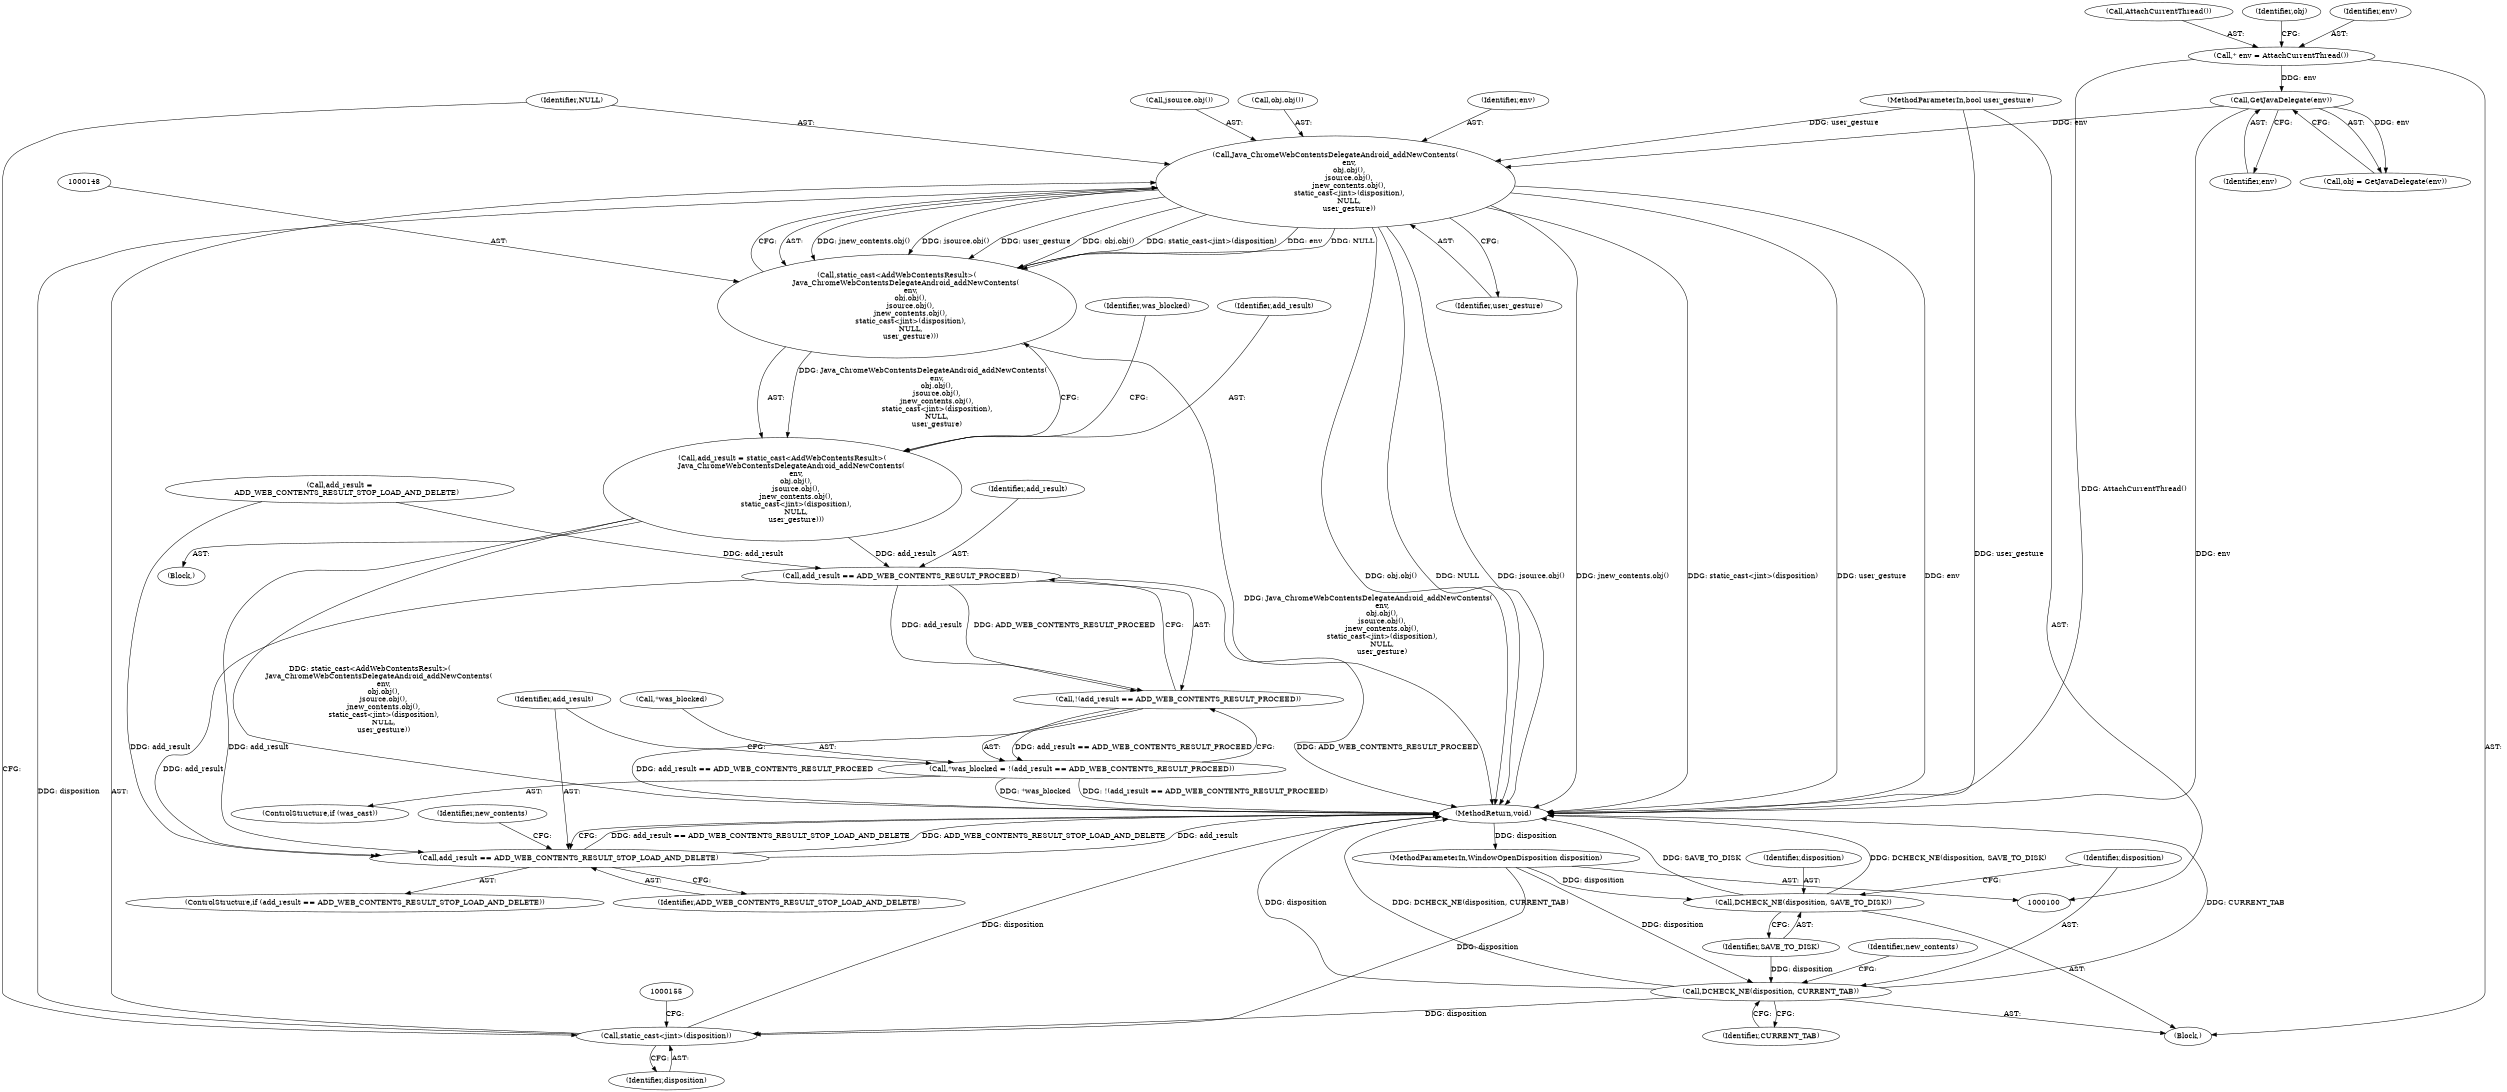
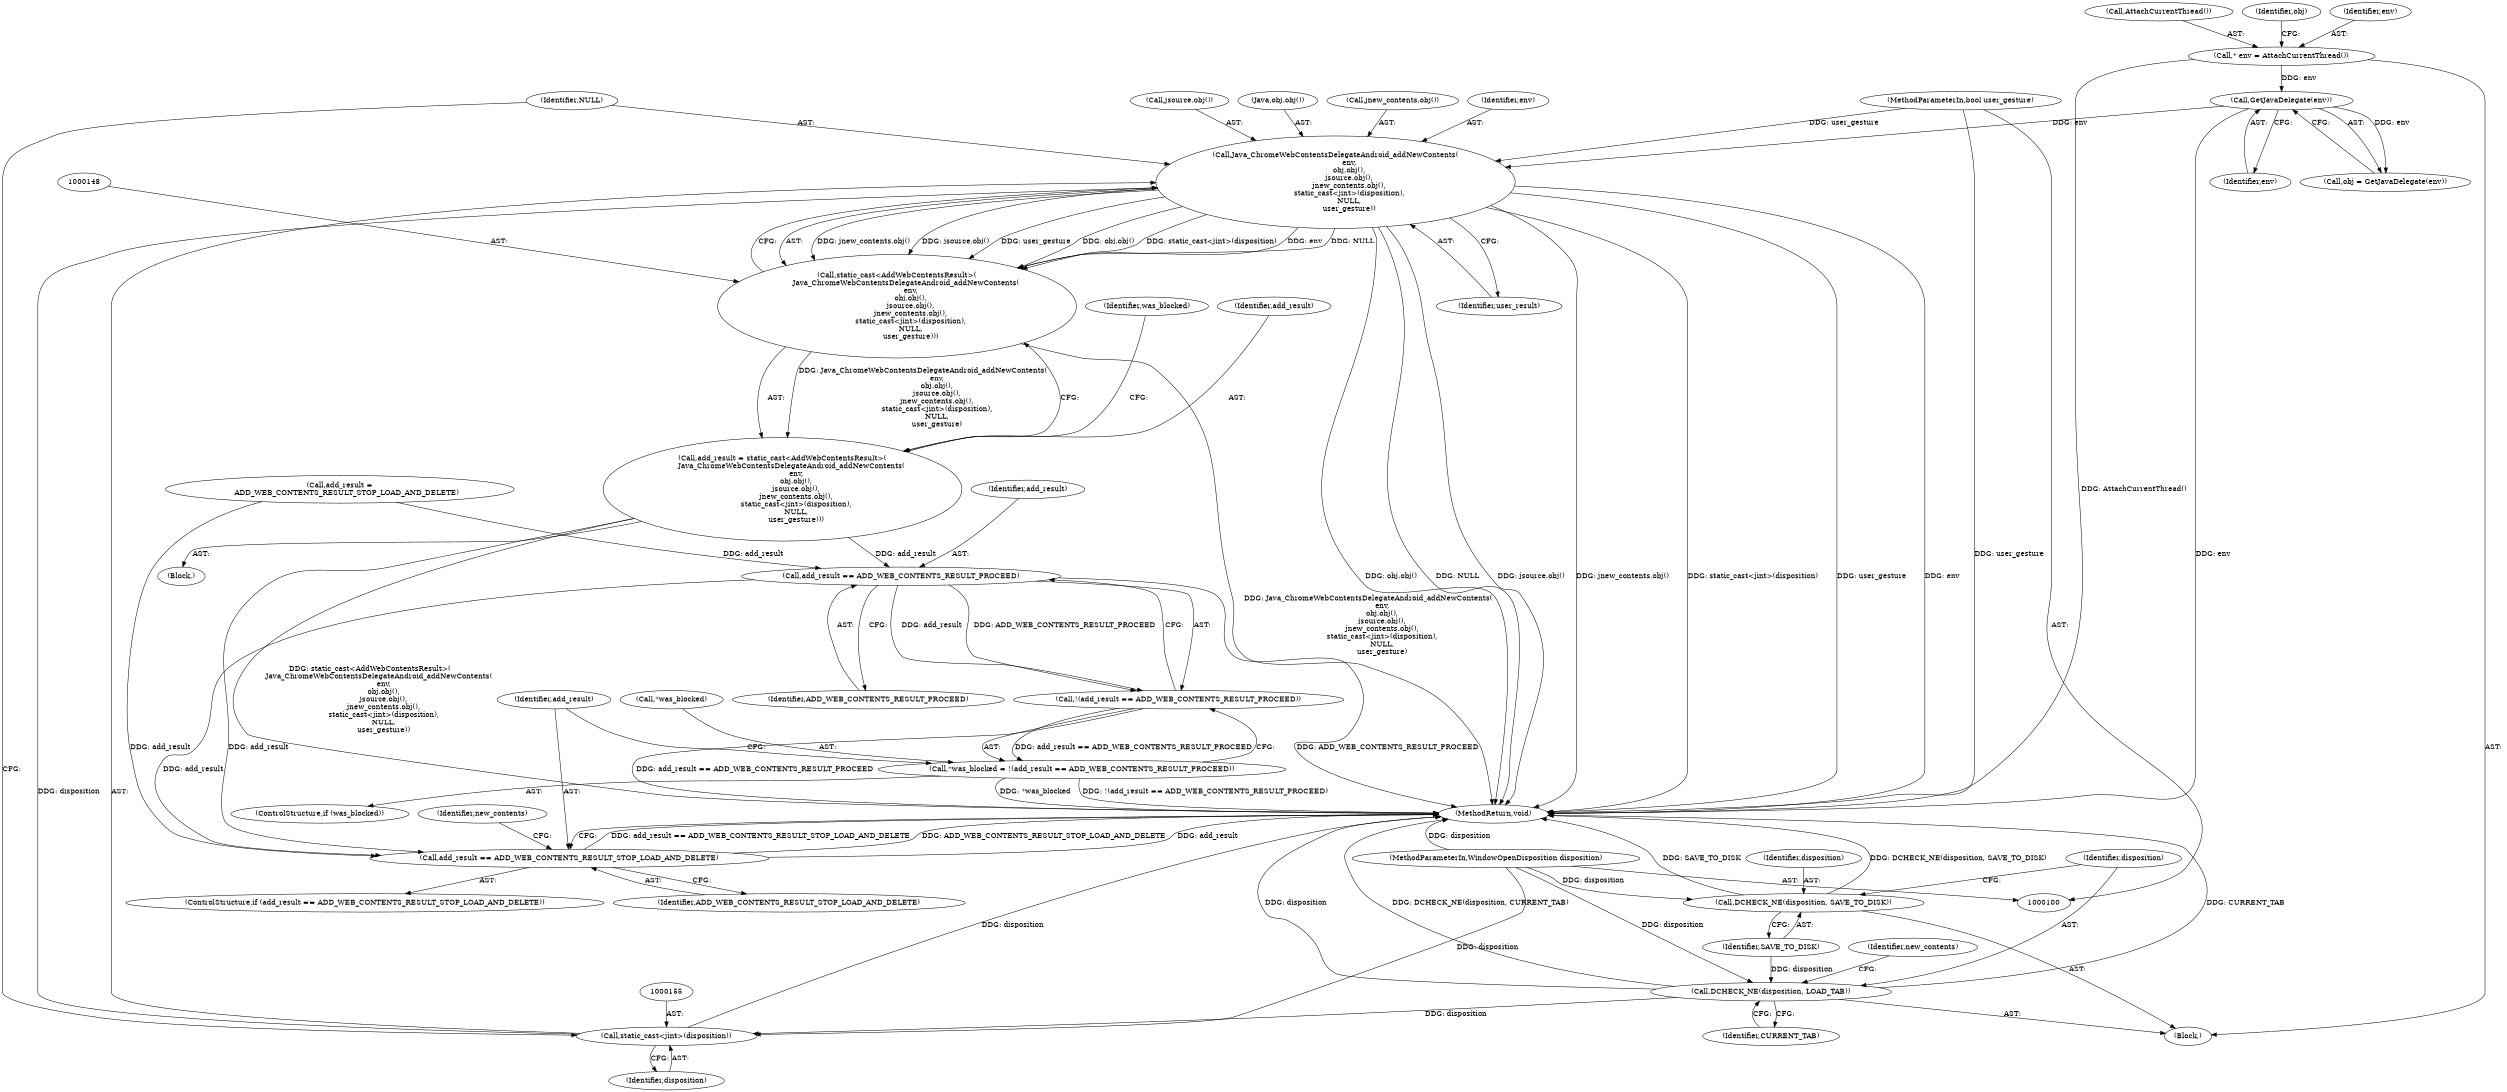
node "(Call,obj.obj())": label "(Call,obj.obj())" -> "(Java,obj.obj())"
node "(Call,jnew_contents.obj())": added
node "(Identifier,user_gesture)": label "(Identifier,user_gesture)" -> "(Identifier,user_result)"
node "(Identifier,ADD_WEB_CONTENTS_RESULT_PROCEED)": added
node "(ControlStructure,if (was_cast))": label "(ControlStructure,if (was_cast))" -> "(ControlStructure,if (was_blocked))"
edge "(MethodReturn,void)" -> "(MethodParameterIn,WindowOpenDisposition disposition)": reversed
node "(Call,DCHECK_NE(disposition, CURRENT_TAB))": label "(Call,DCHECK_NE(disposition, CURRENT_TAB))" -> "(Call,DCHECK_NE(disposition, LOAD_TAB))"
edge "1000155" -> "(Call,static_cast<jint>(disposition))": label "CFG: " -> "AST: "
